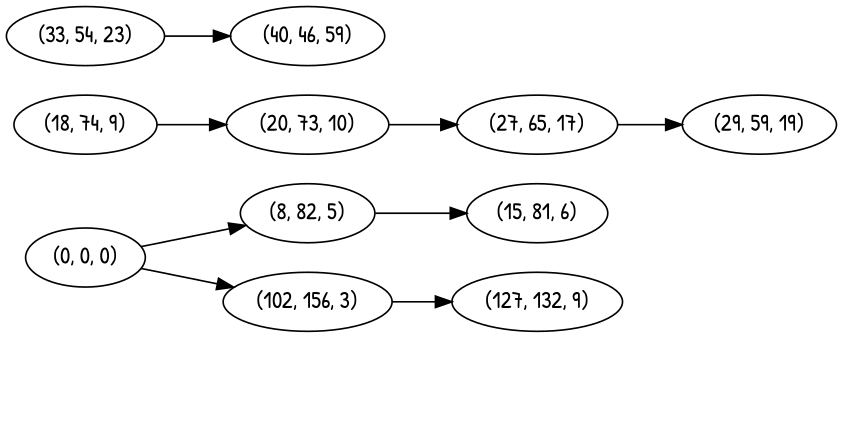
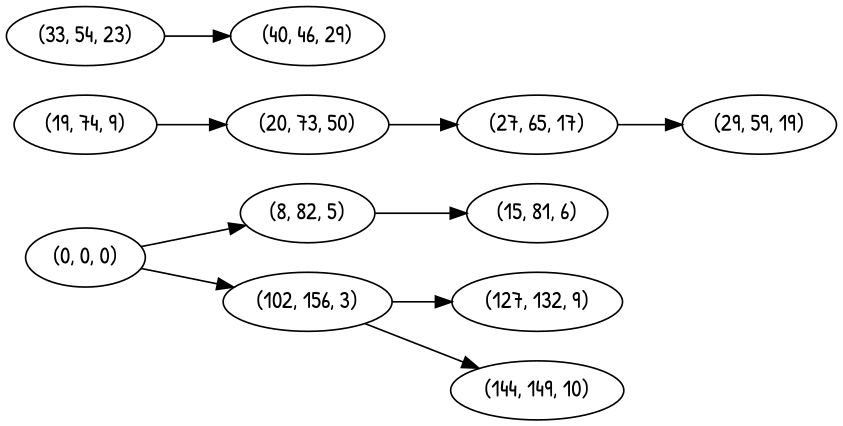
node "(40, 46, 59)": label "(40, 46, 59)" -> "(40, 46, 29)"
node "(18, 74, 9)": label "(18, 74, 9)" -> "(19, 74, 9)"
node "(20, 73, 10)": label "(20, 73, 10)" -> "(20, 73, 50)"
node "(144, 149, 10)": added
